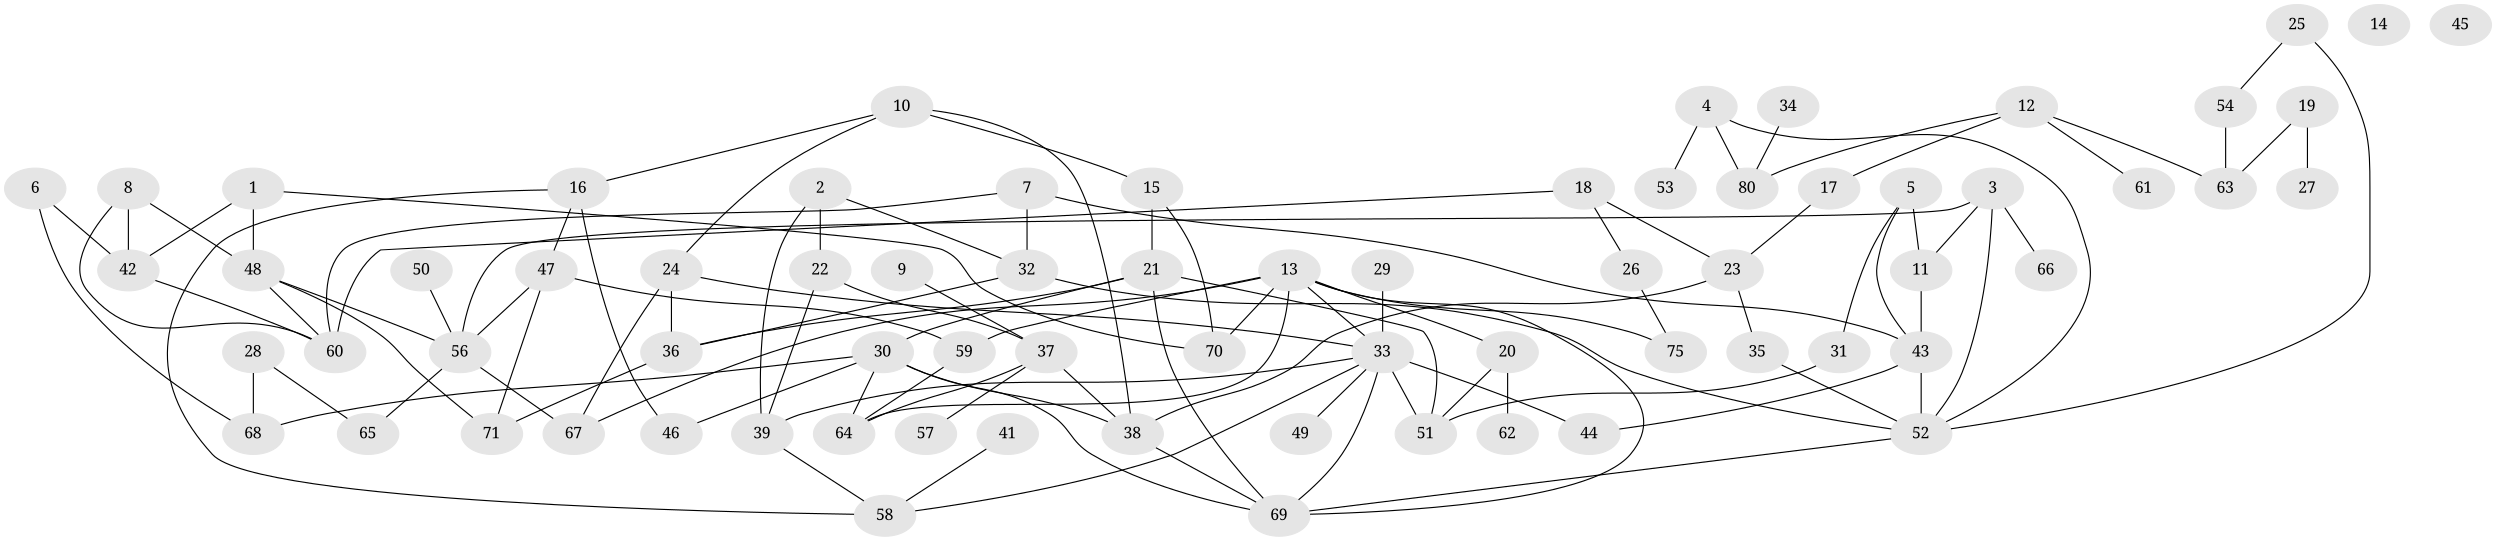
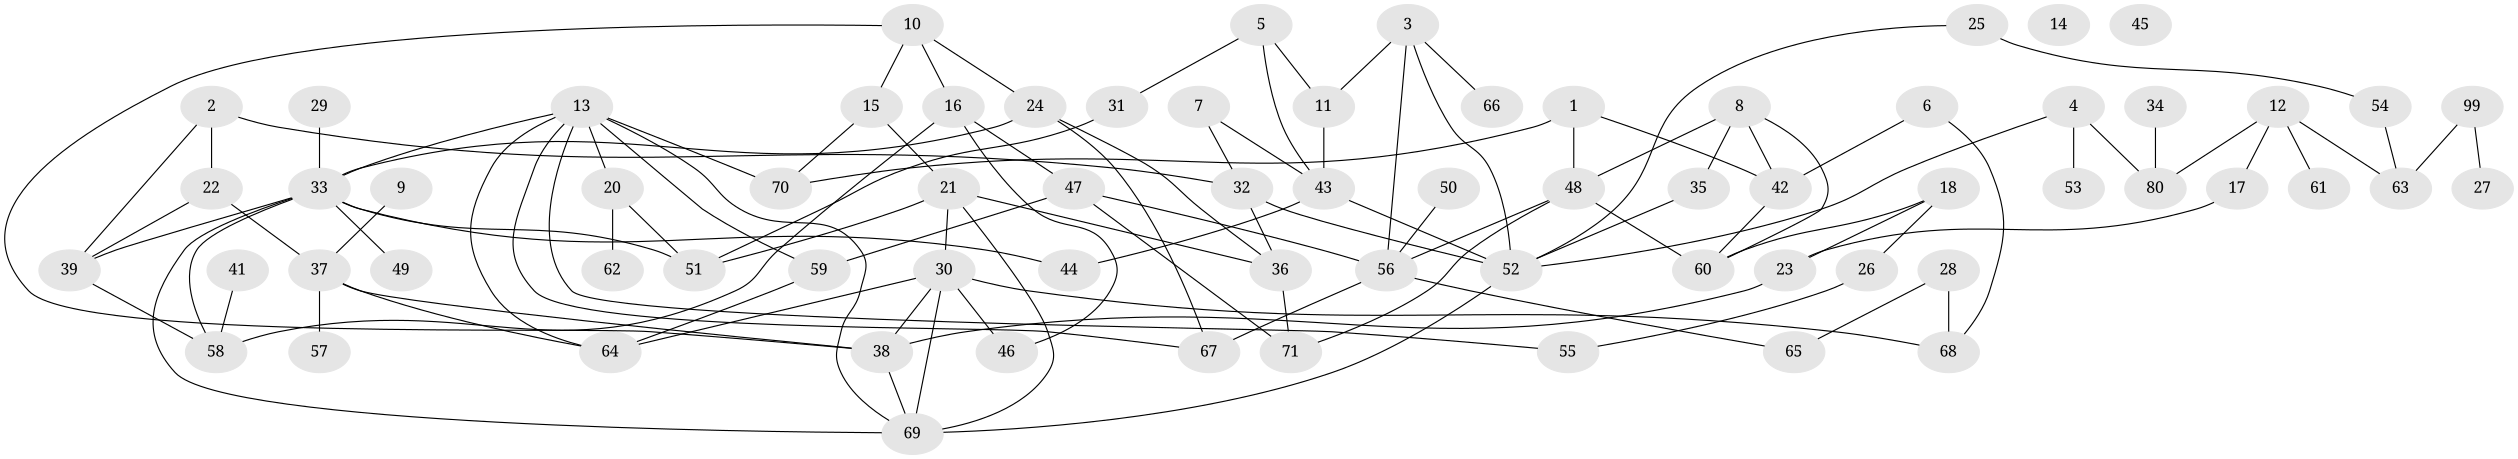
node "19": label "19" -> "99"
edge "7" -- "60": removed
edge "23" -- "35": now "8" -- "35"
node "75": label "75" -> "55"
